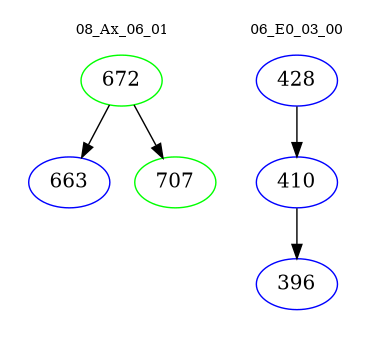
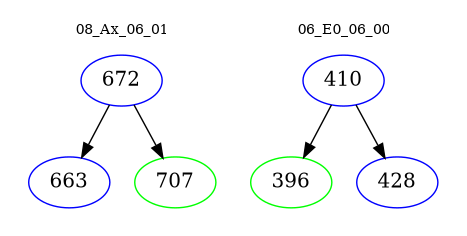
cluster "06_E0_03_00": label "06_E0_03_00" -> "06_E0_06_00"
node "672": color green -> blue
edge "428" -> "410": reversed
node "396": color blue -> green
